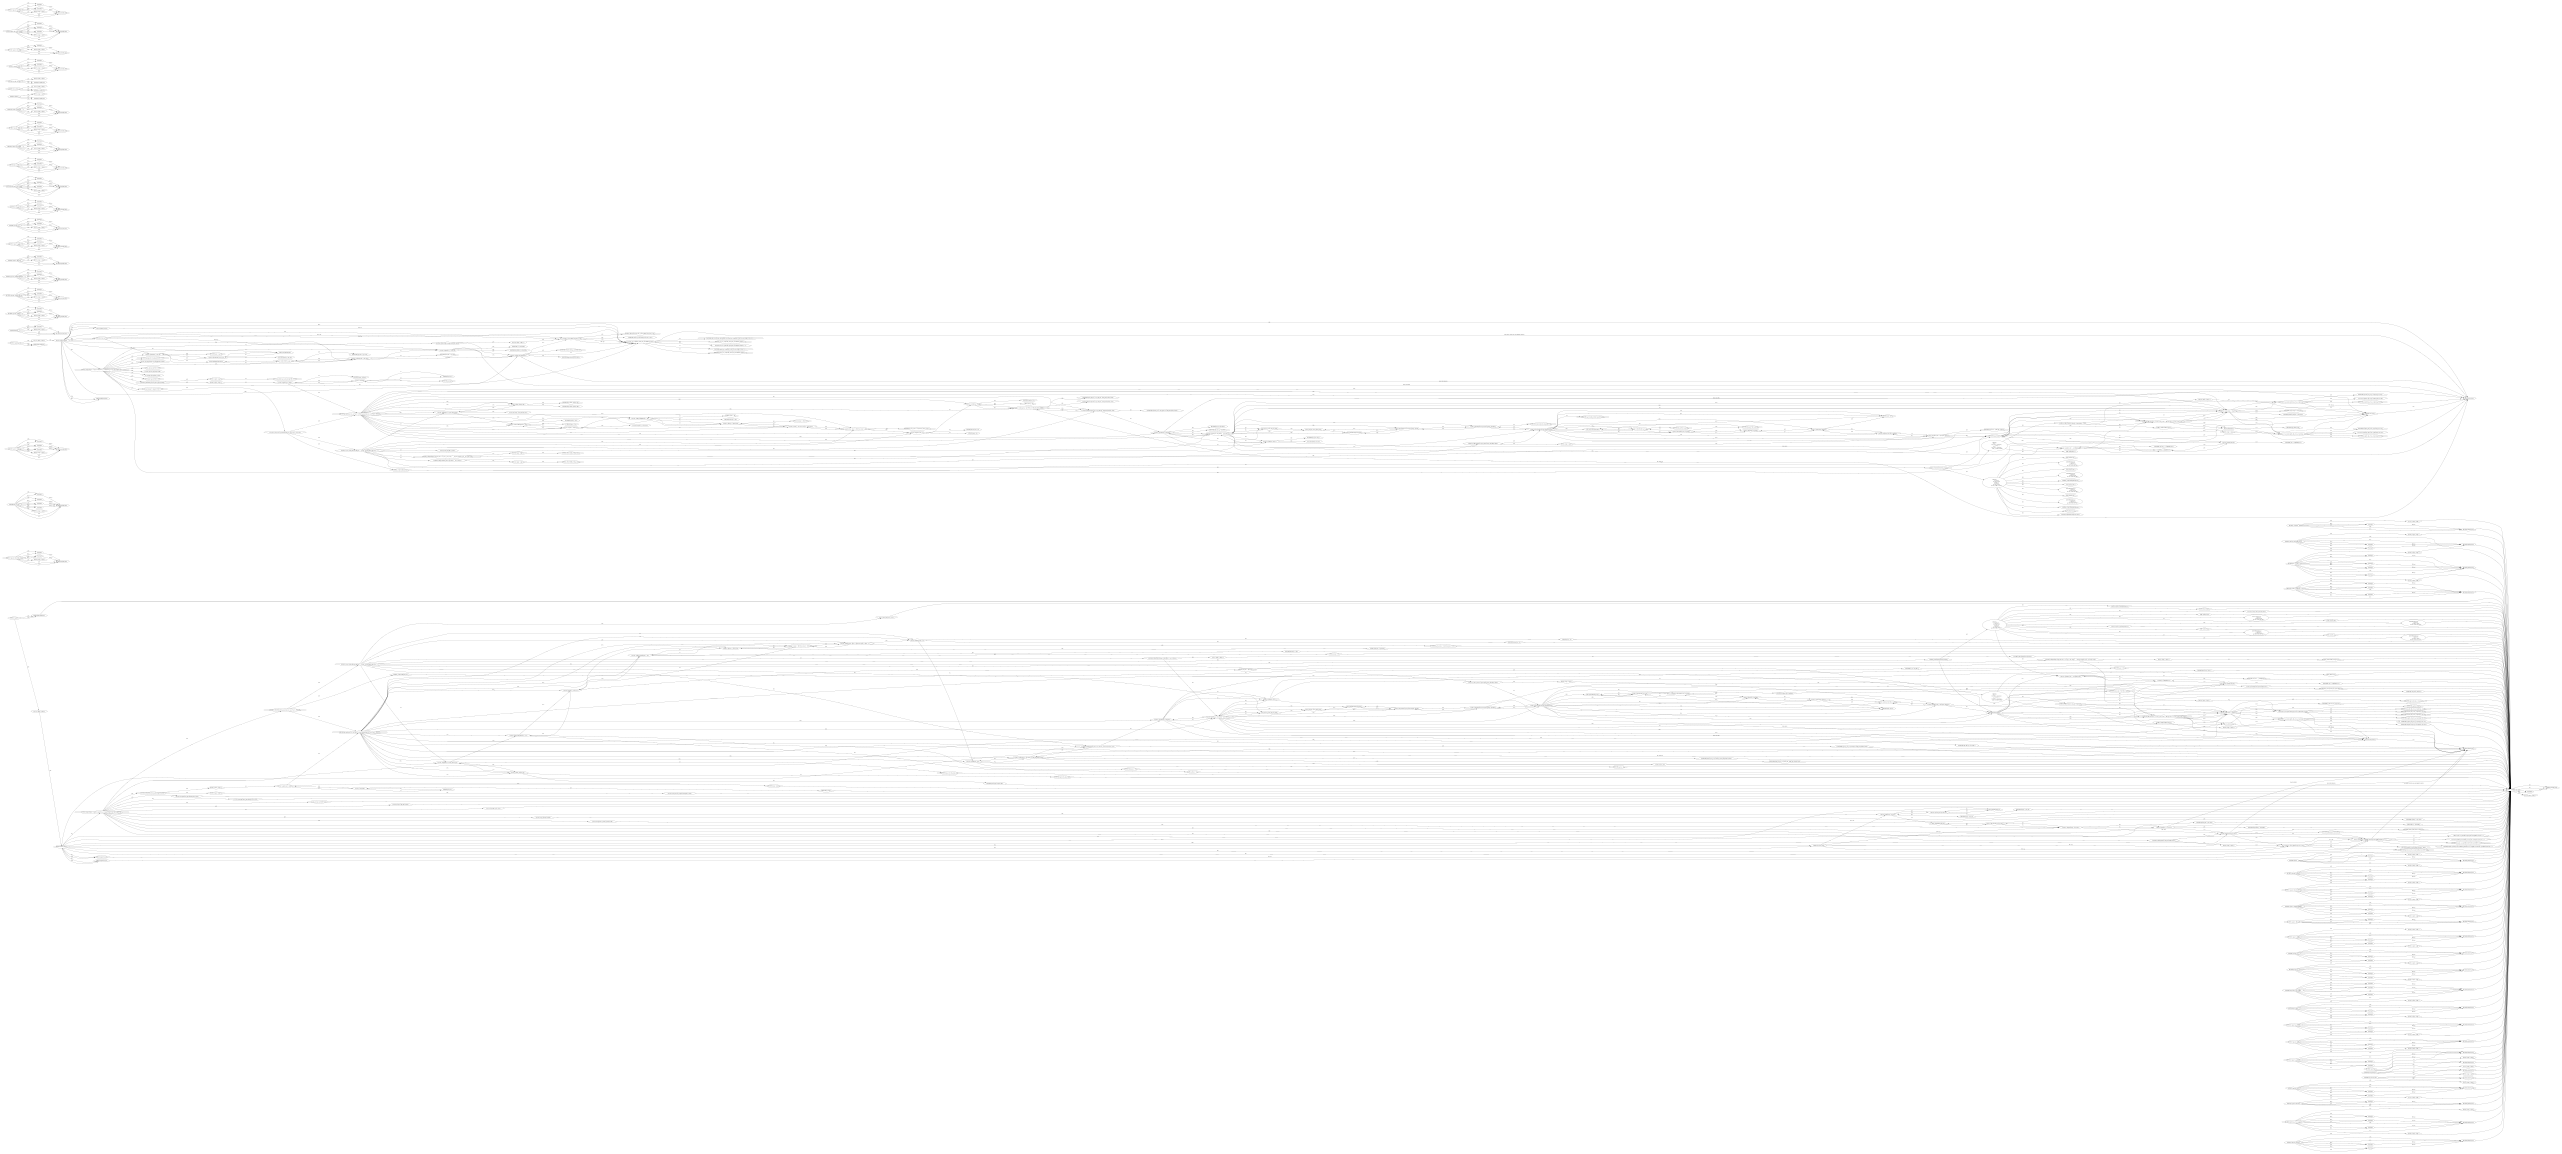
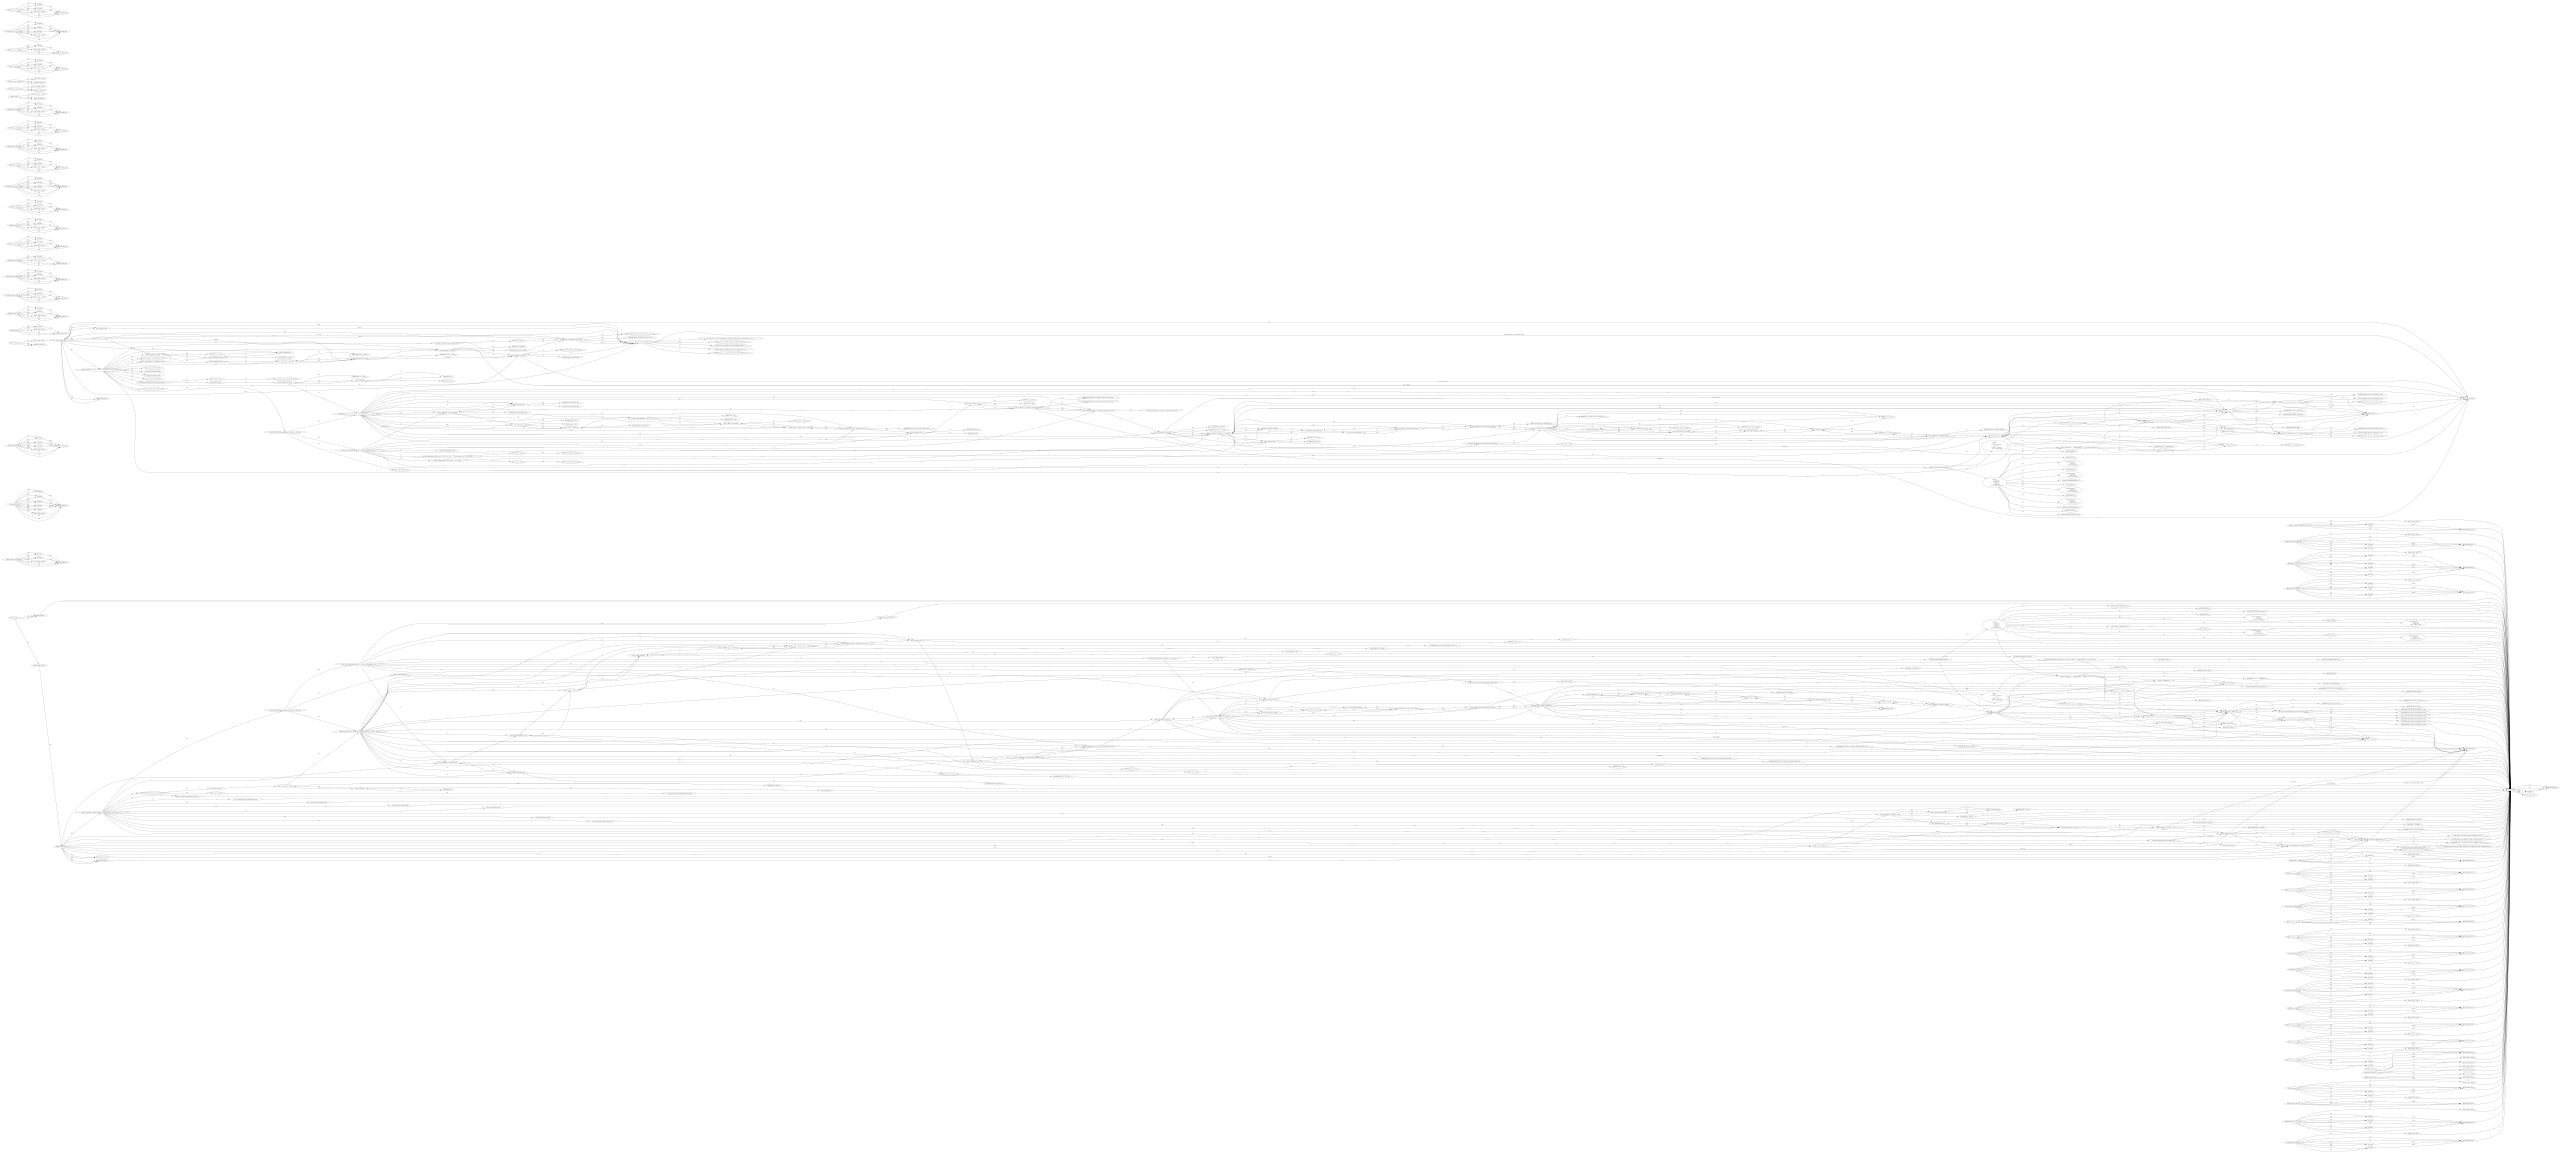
node "(PARAM,p5)": added
